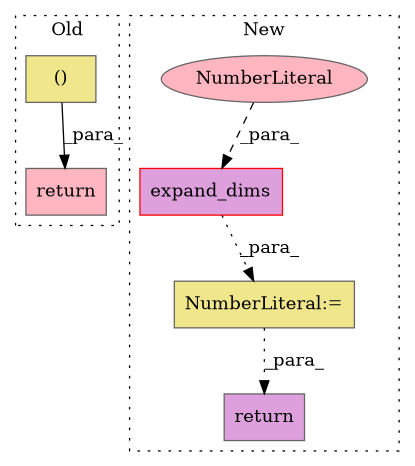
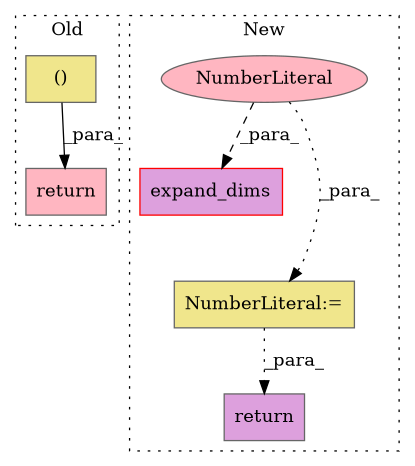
edge "expand_dims" -> "NumberLiteral:=": now "NumberLiteral" -> "NumberLiteral:="
